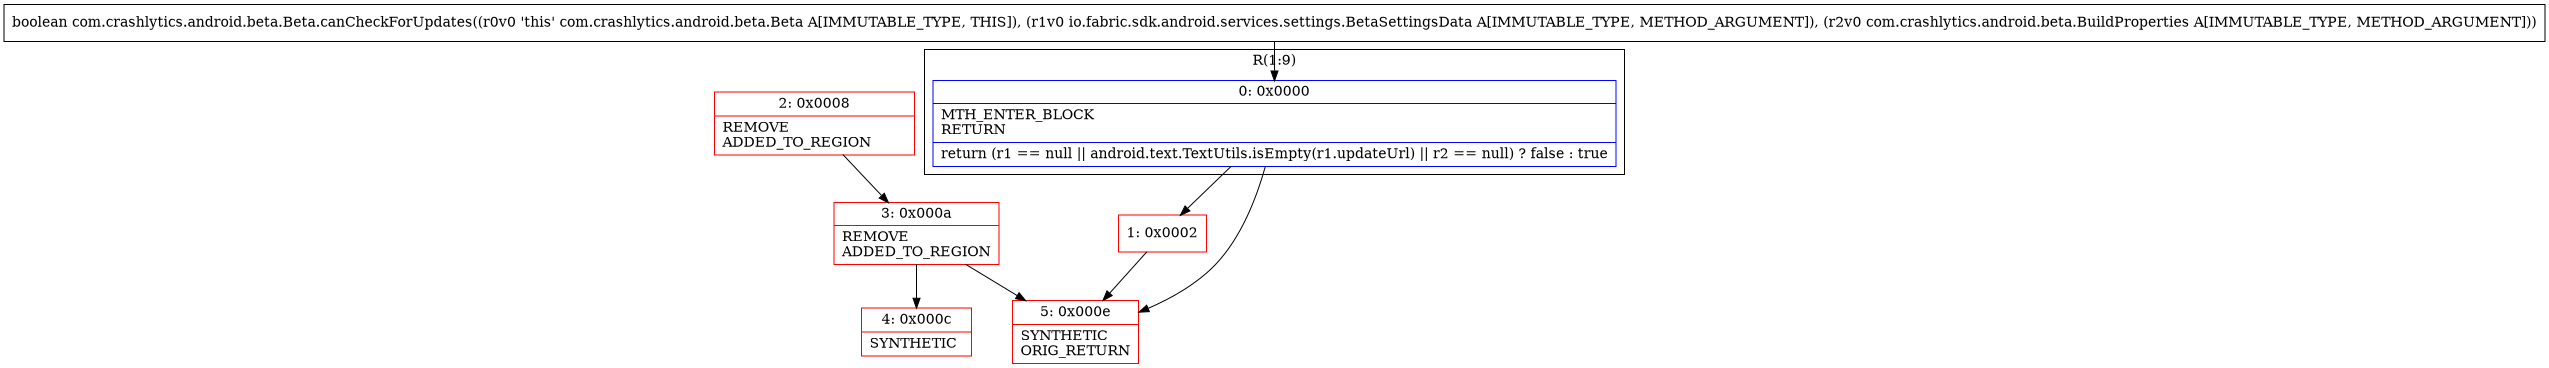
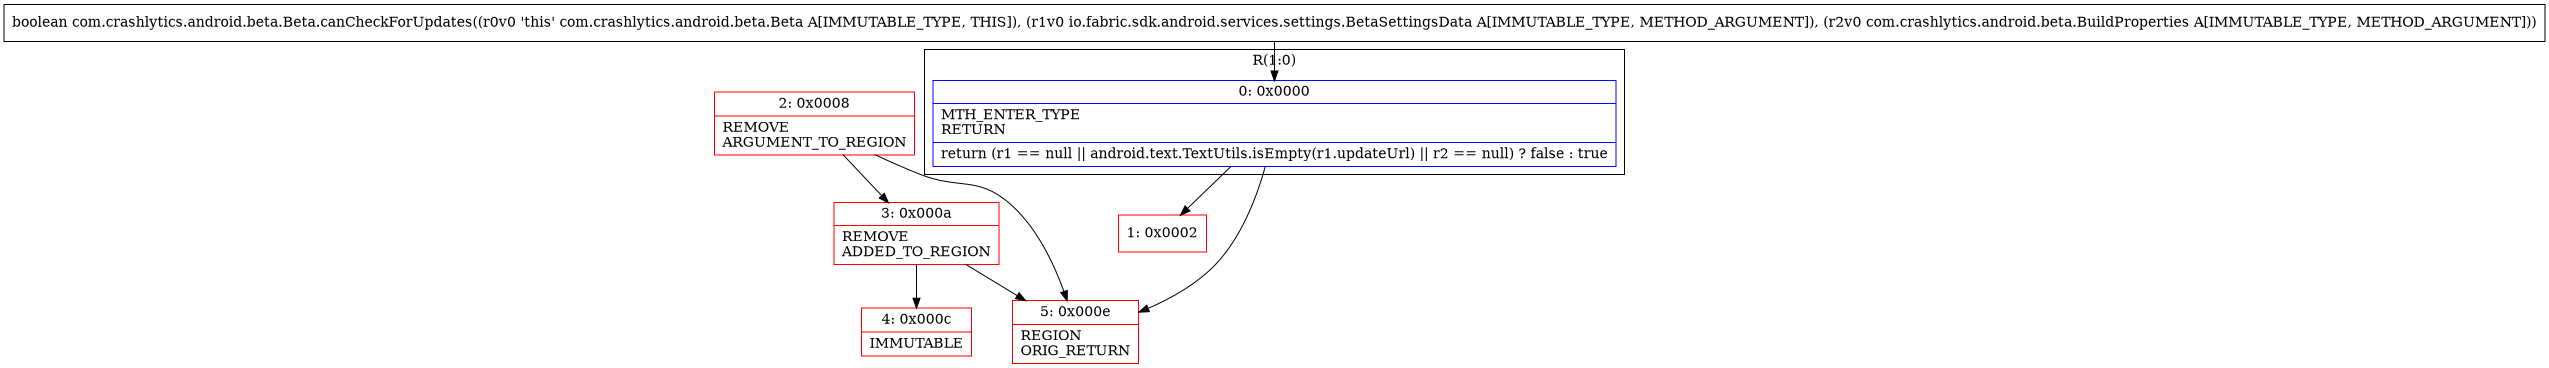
cluster "R(1:9)": label "R(1:9)" -> "R(1:0)"
node "0: 0x0000": text "MTH_ENTER_BLOCK" -> "MTH_ENTER_TYPE"
node "2: 0x0008": text "ADDED_TO_REGION" -> "ARGUMENT_TO_REGION"
edge "1: 0x0002" -> "5: 0x000e": now "2: 0x0008" -> "5: 0x000e"
node "5: 0x000e": text "SYNTHETIC" -> "REGION"
node "4: 0x000c": text "SYNTHETIC" -> "IMMUTABLE"
